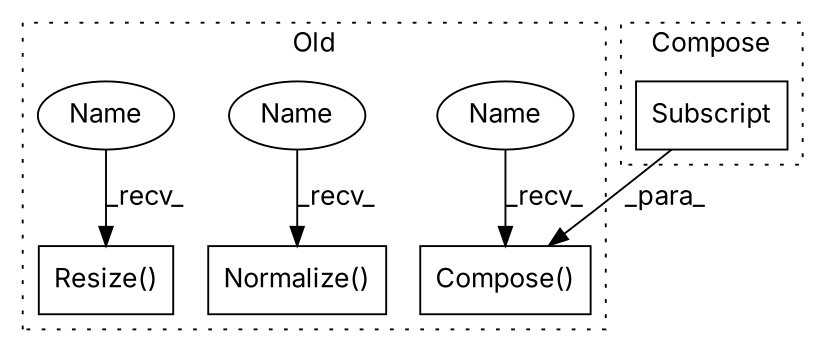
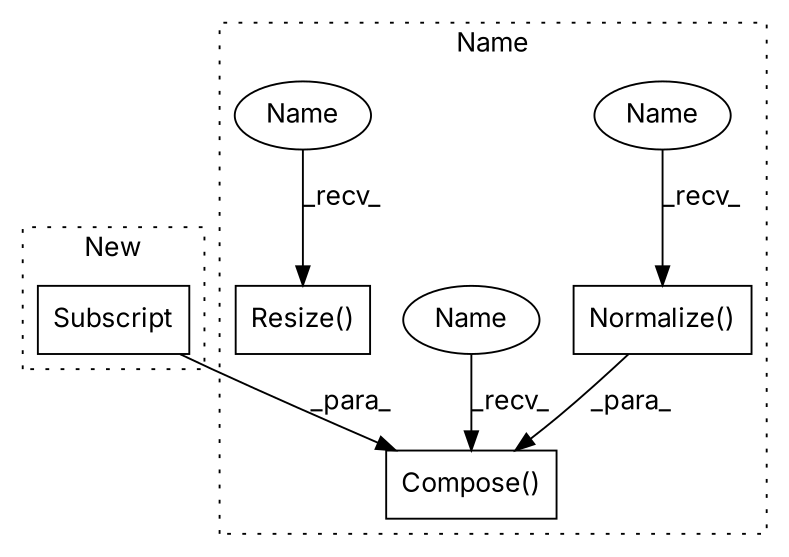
cluster "Old": label "Old" -> "Name"
cluster "Compose": label "Compose" -> "New"
edge "Normalize()" -> "Compose()": added, label "_para_"
